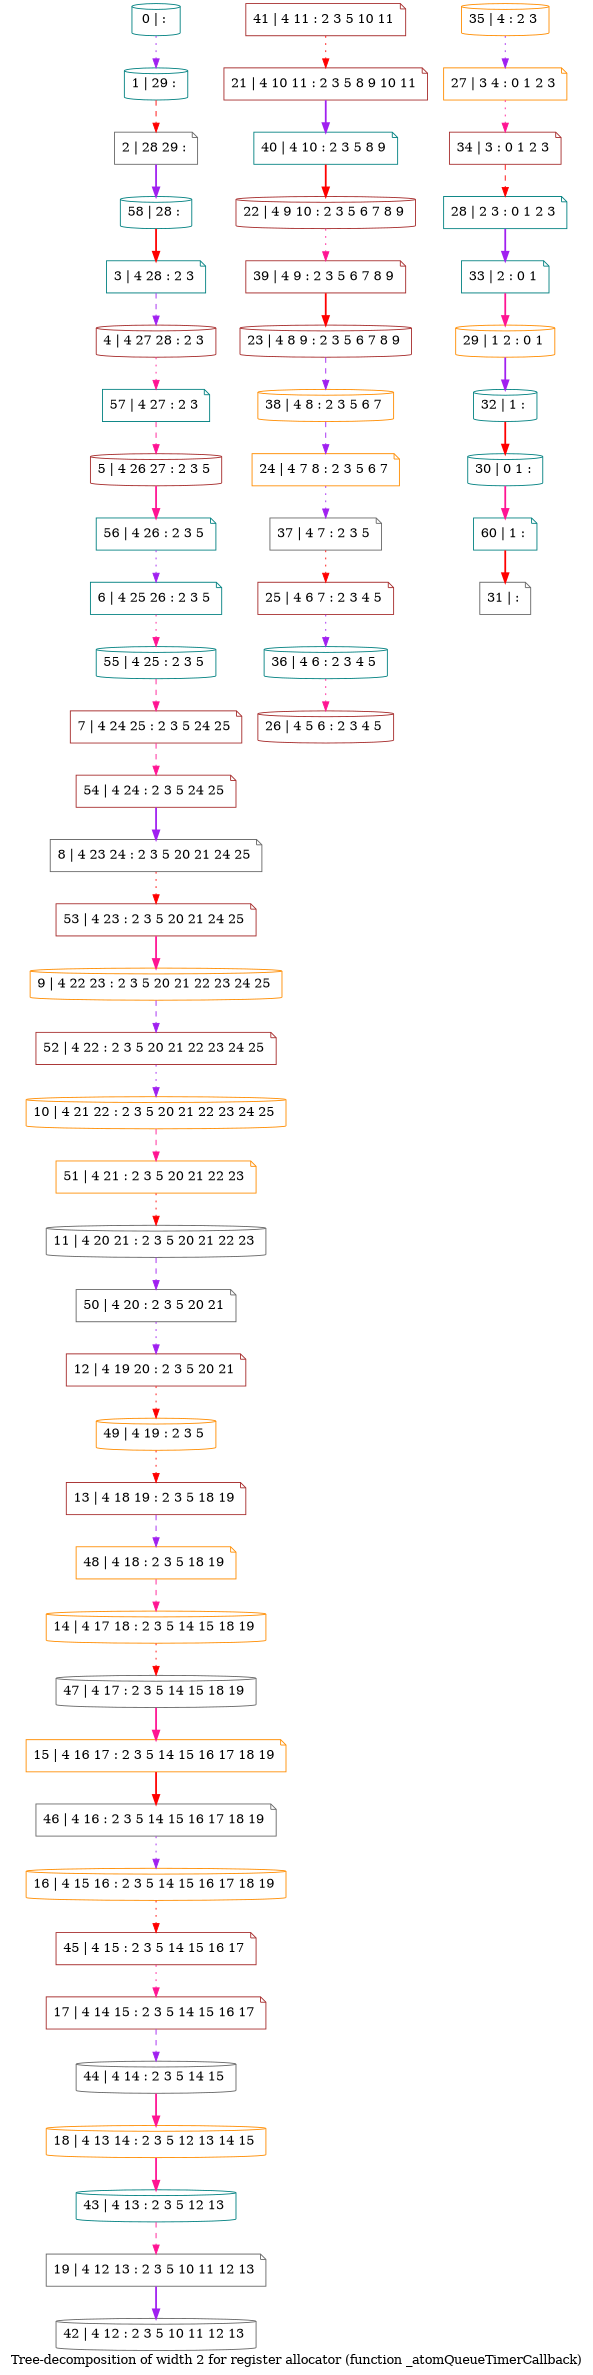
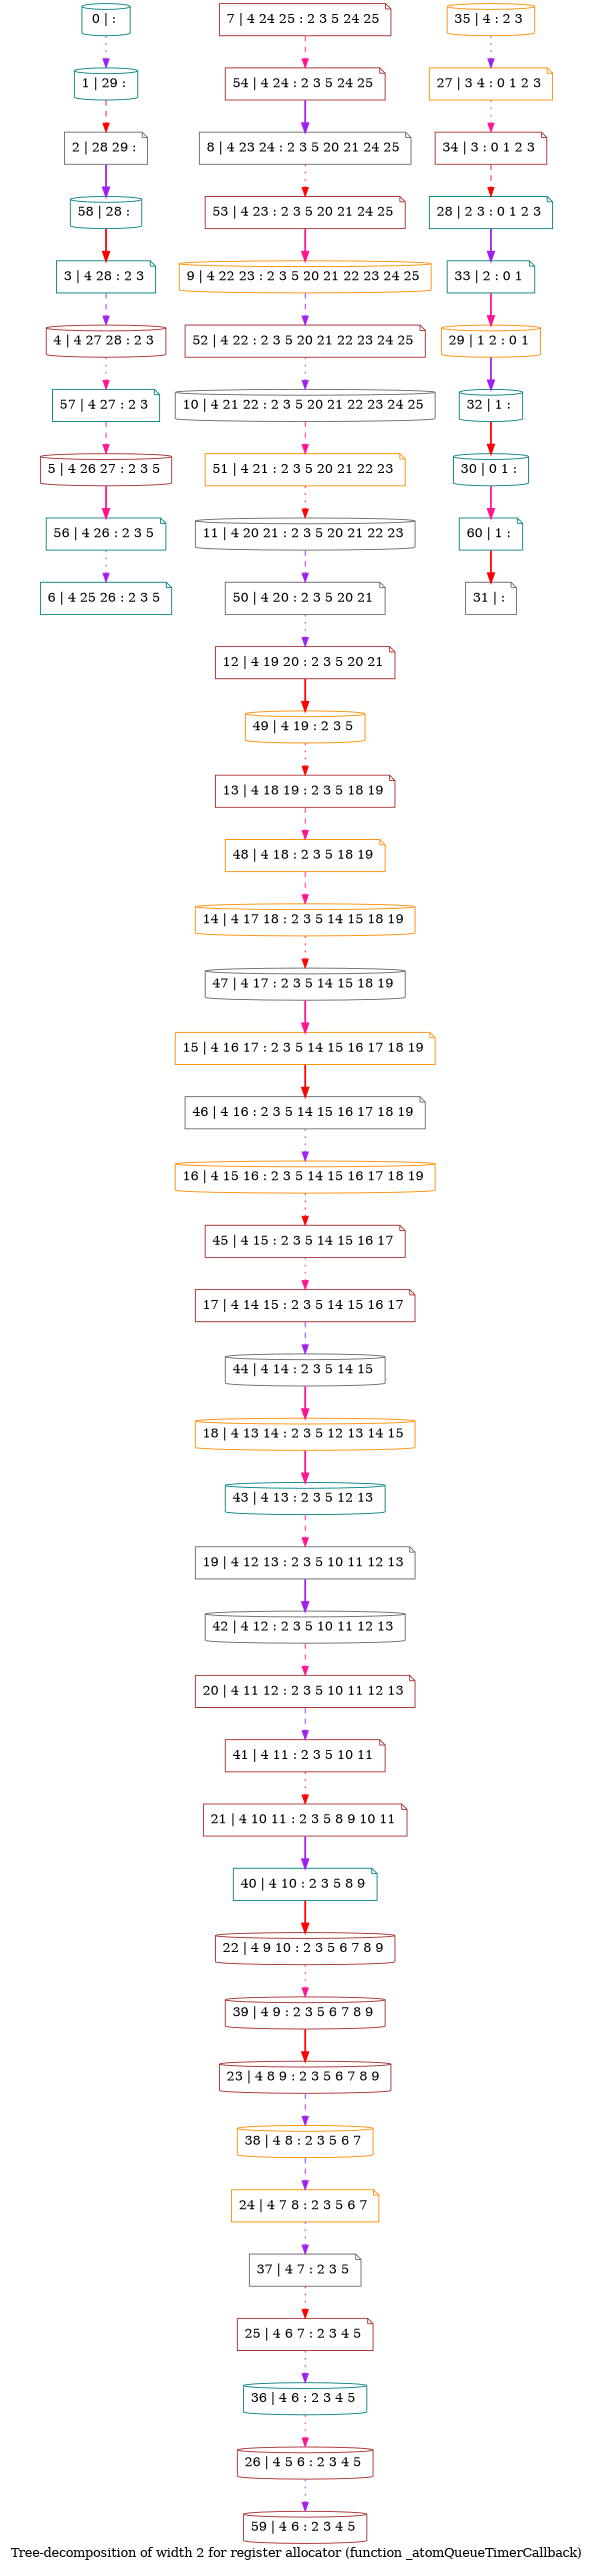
node "39 | 4 9 : 2 3 5 6 7 8 9": shape note -> cylinder
node "55 | 4 25 : 2 3 5": removed
node "10 | 4 21 22 : 2 3 5 20 21 22 23 24 25": color darkorange -> gray40
edge "12 | 4 19 20 : 2 3 5 20 21" -> "49 | 4 19 : 2 3 5": style dotted -> bold
edge "13 | 4 18 19 : 2 3 5 18 19" -> "48 | 4 18 : 2 3 5 18 19": color purple -> deeppink
node "20 | 4 11 12 : 2 3 5 10 11 12 13": added
node "59 | 4 6 : 2 3 4 5": added
